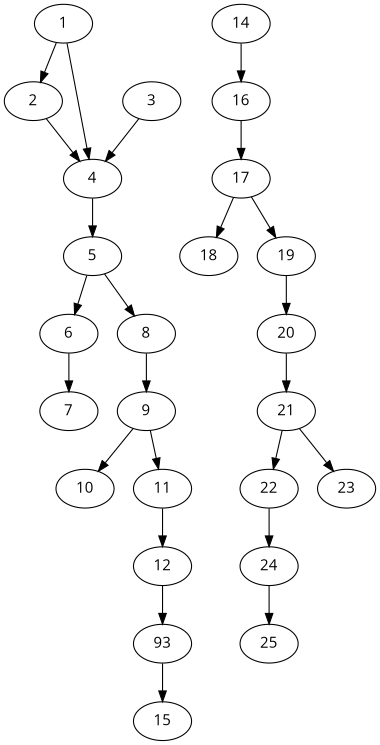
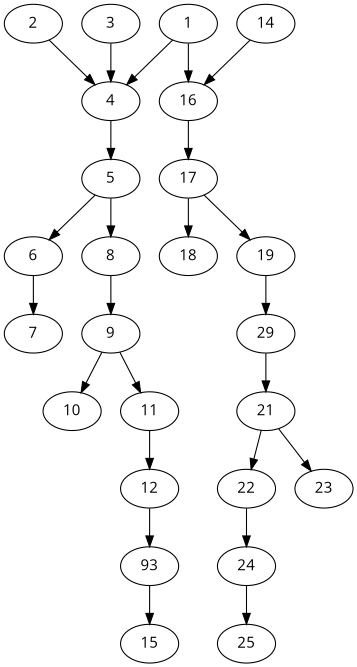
edge "1" -> "2": now "1" -> "16"
node "20": label "20" -> "29"
